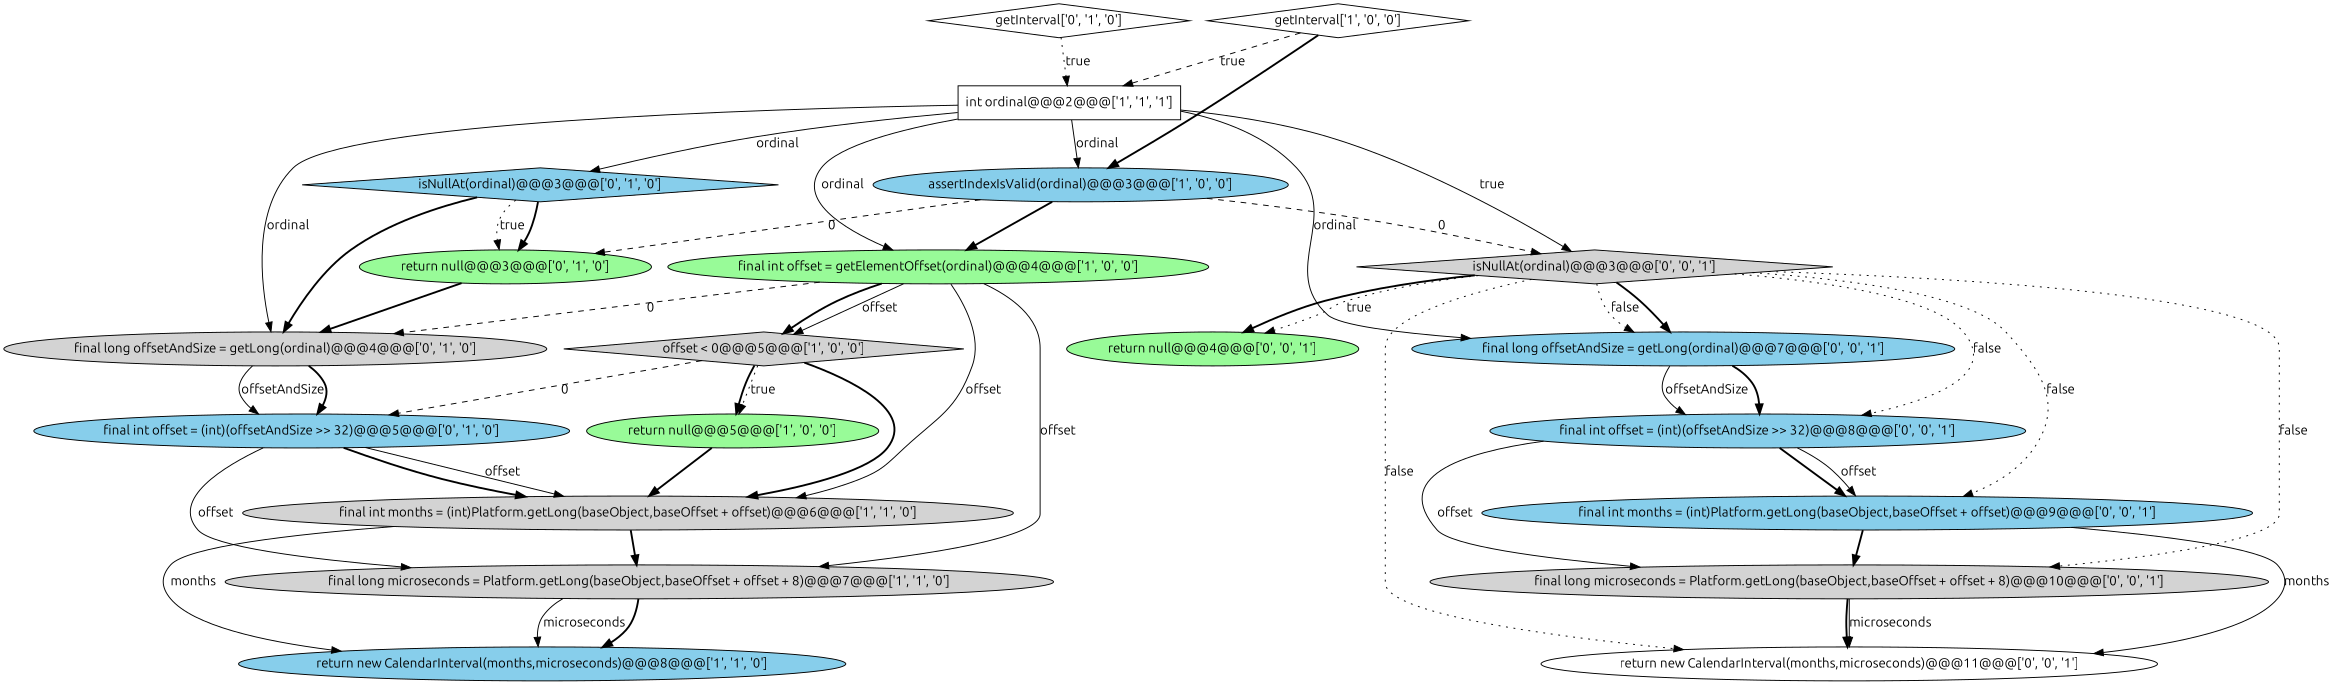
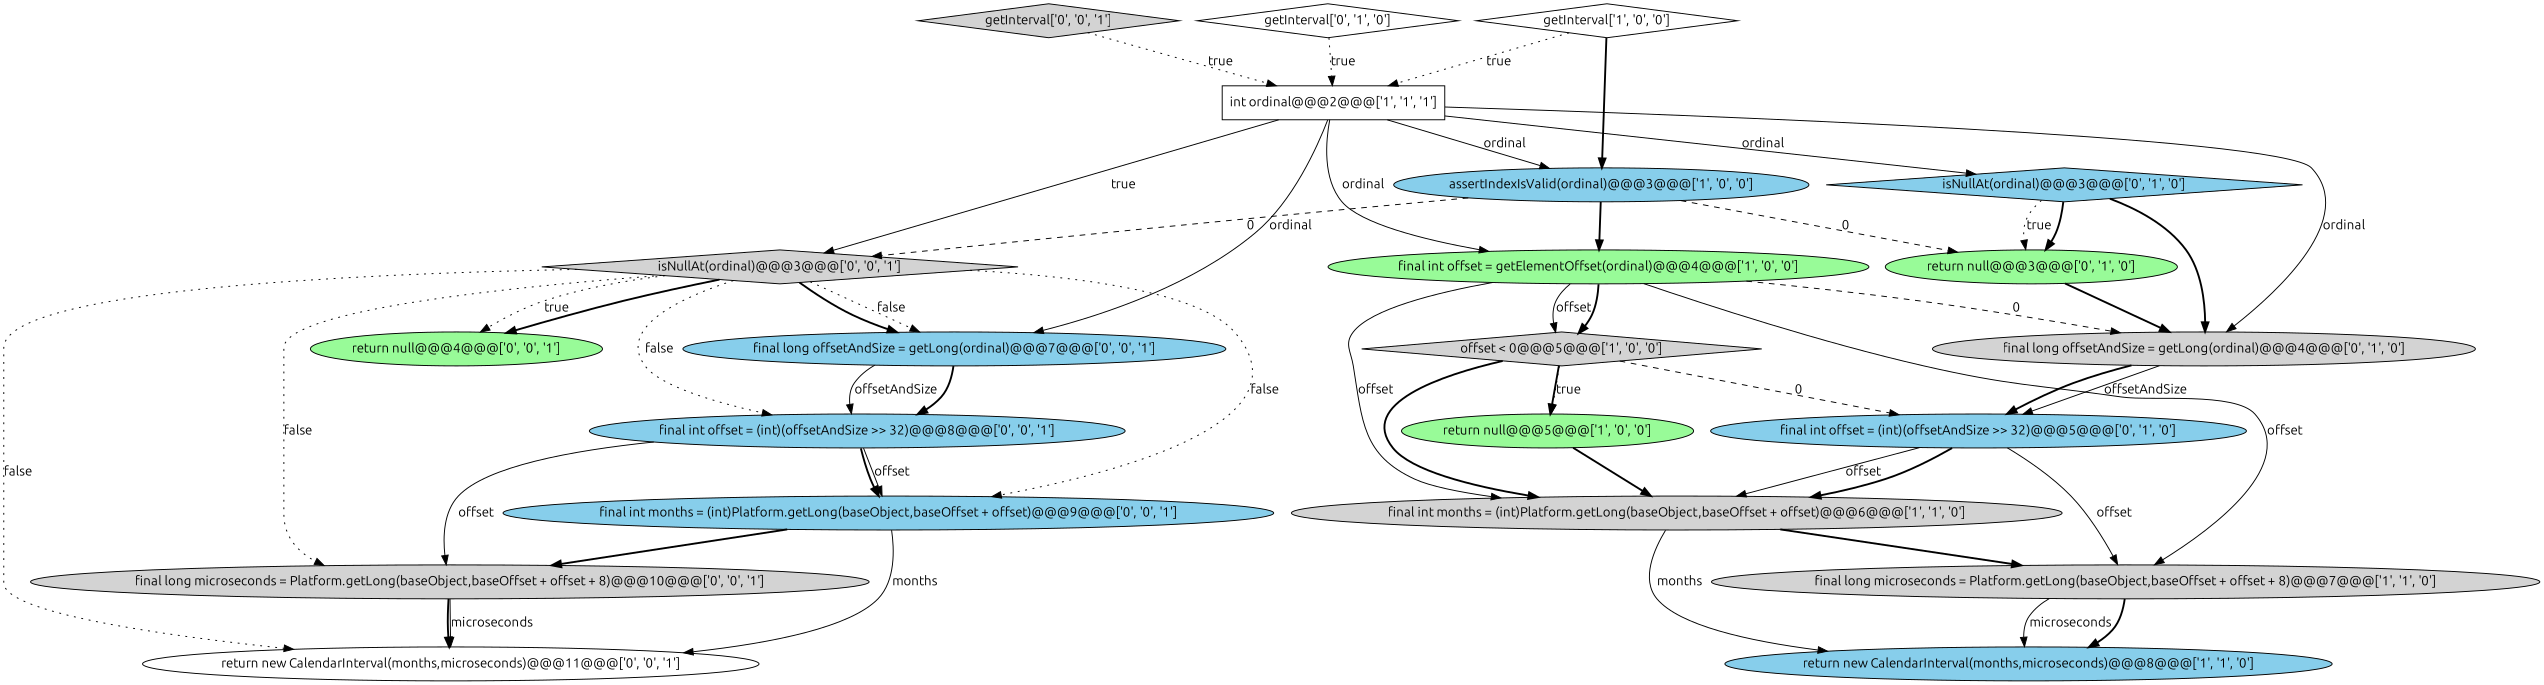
node "getInterval['0', '0', '1']": added
edge "getInterval['1', '0', '0']" -> "int ordinal@@@2@@@['1', '1', '1']": style dashed -> dotted
